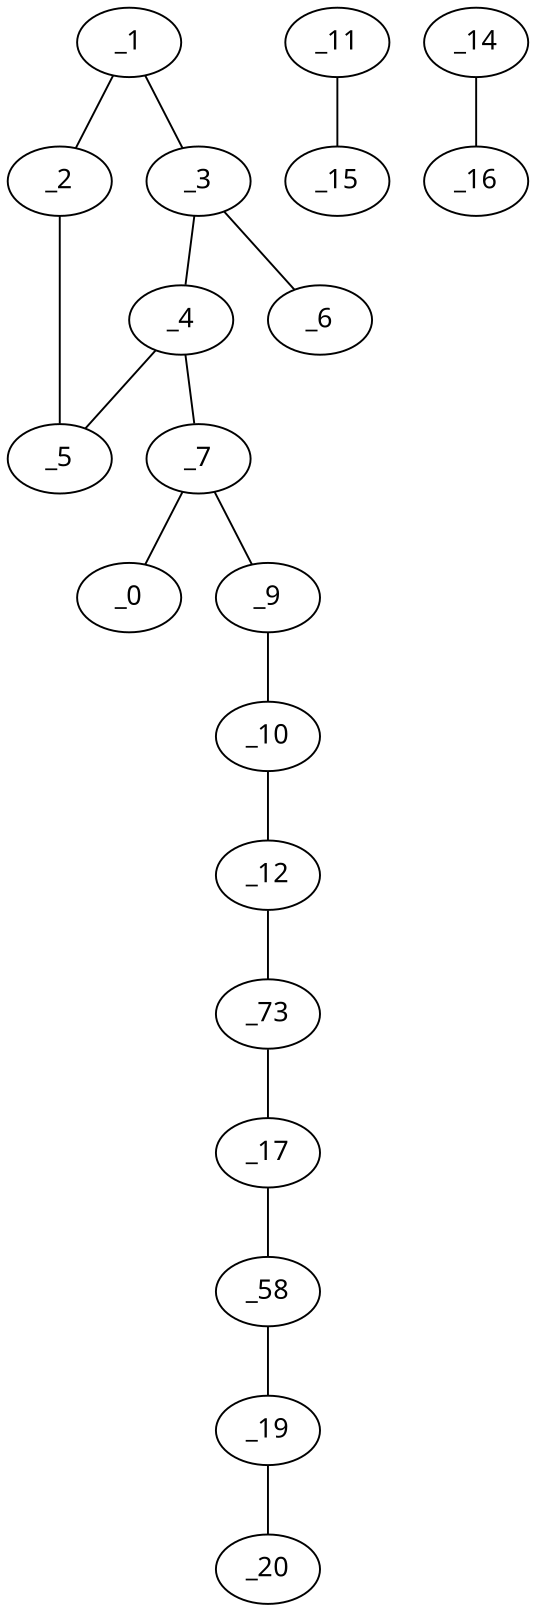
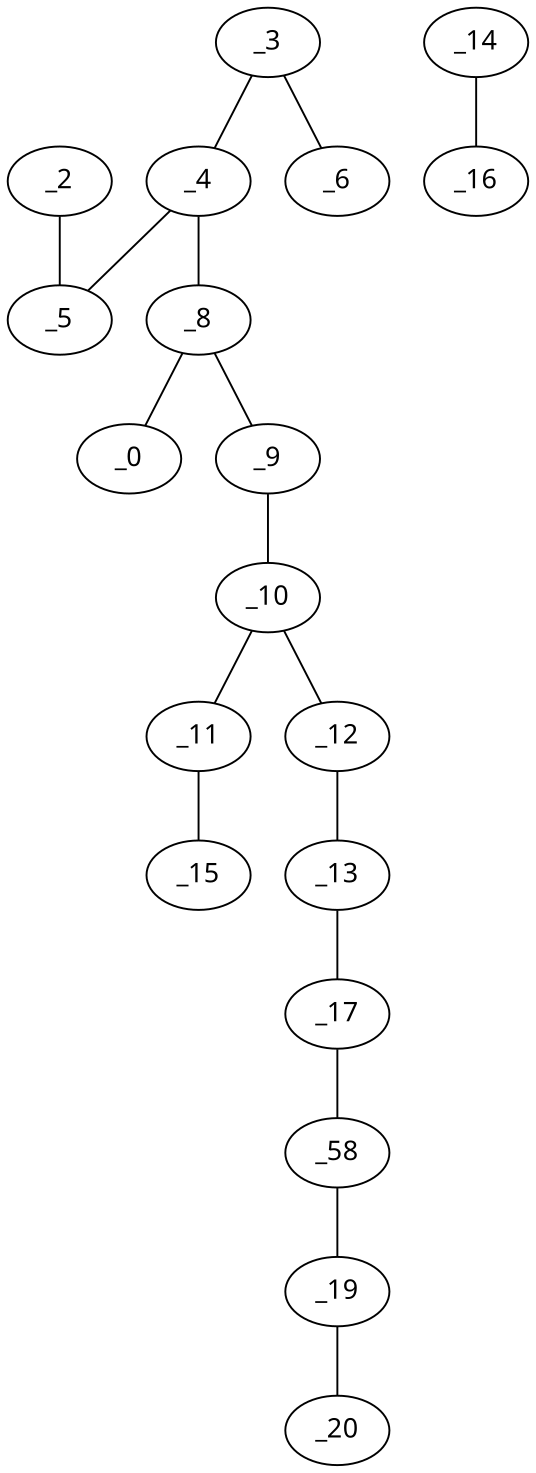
node "_1": removed
node "_7": label "_7" -> "_8"
edge "_10" -- "_11": added
node "_73": label "_73" -> "_13"
